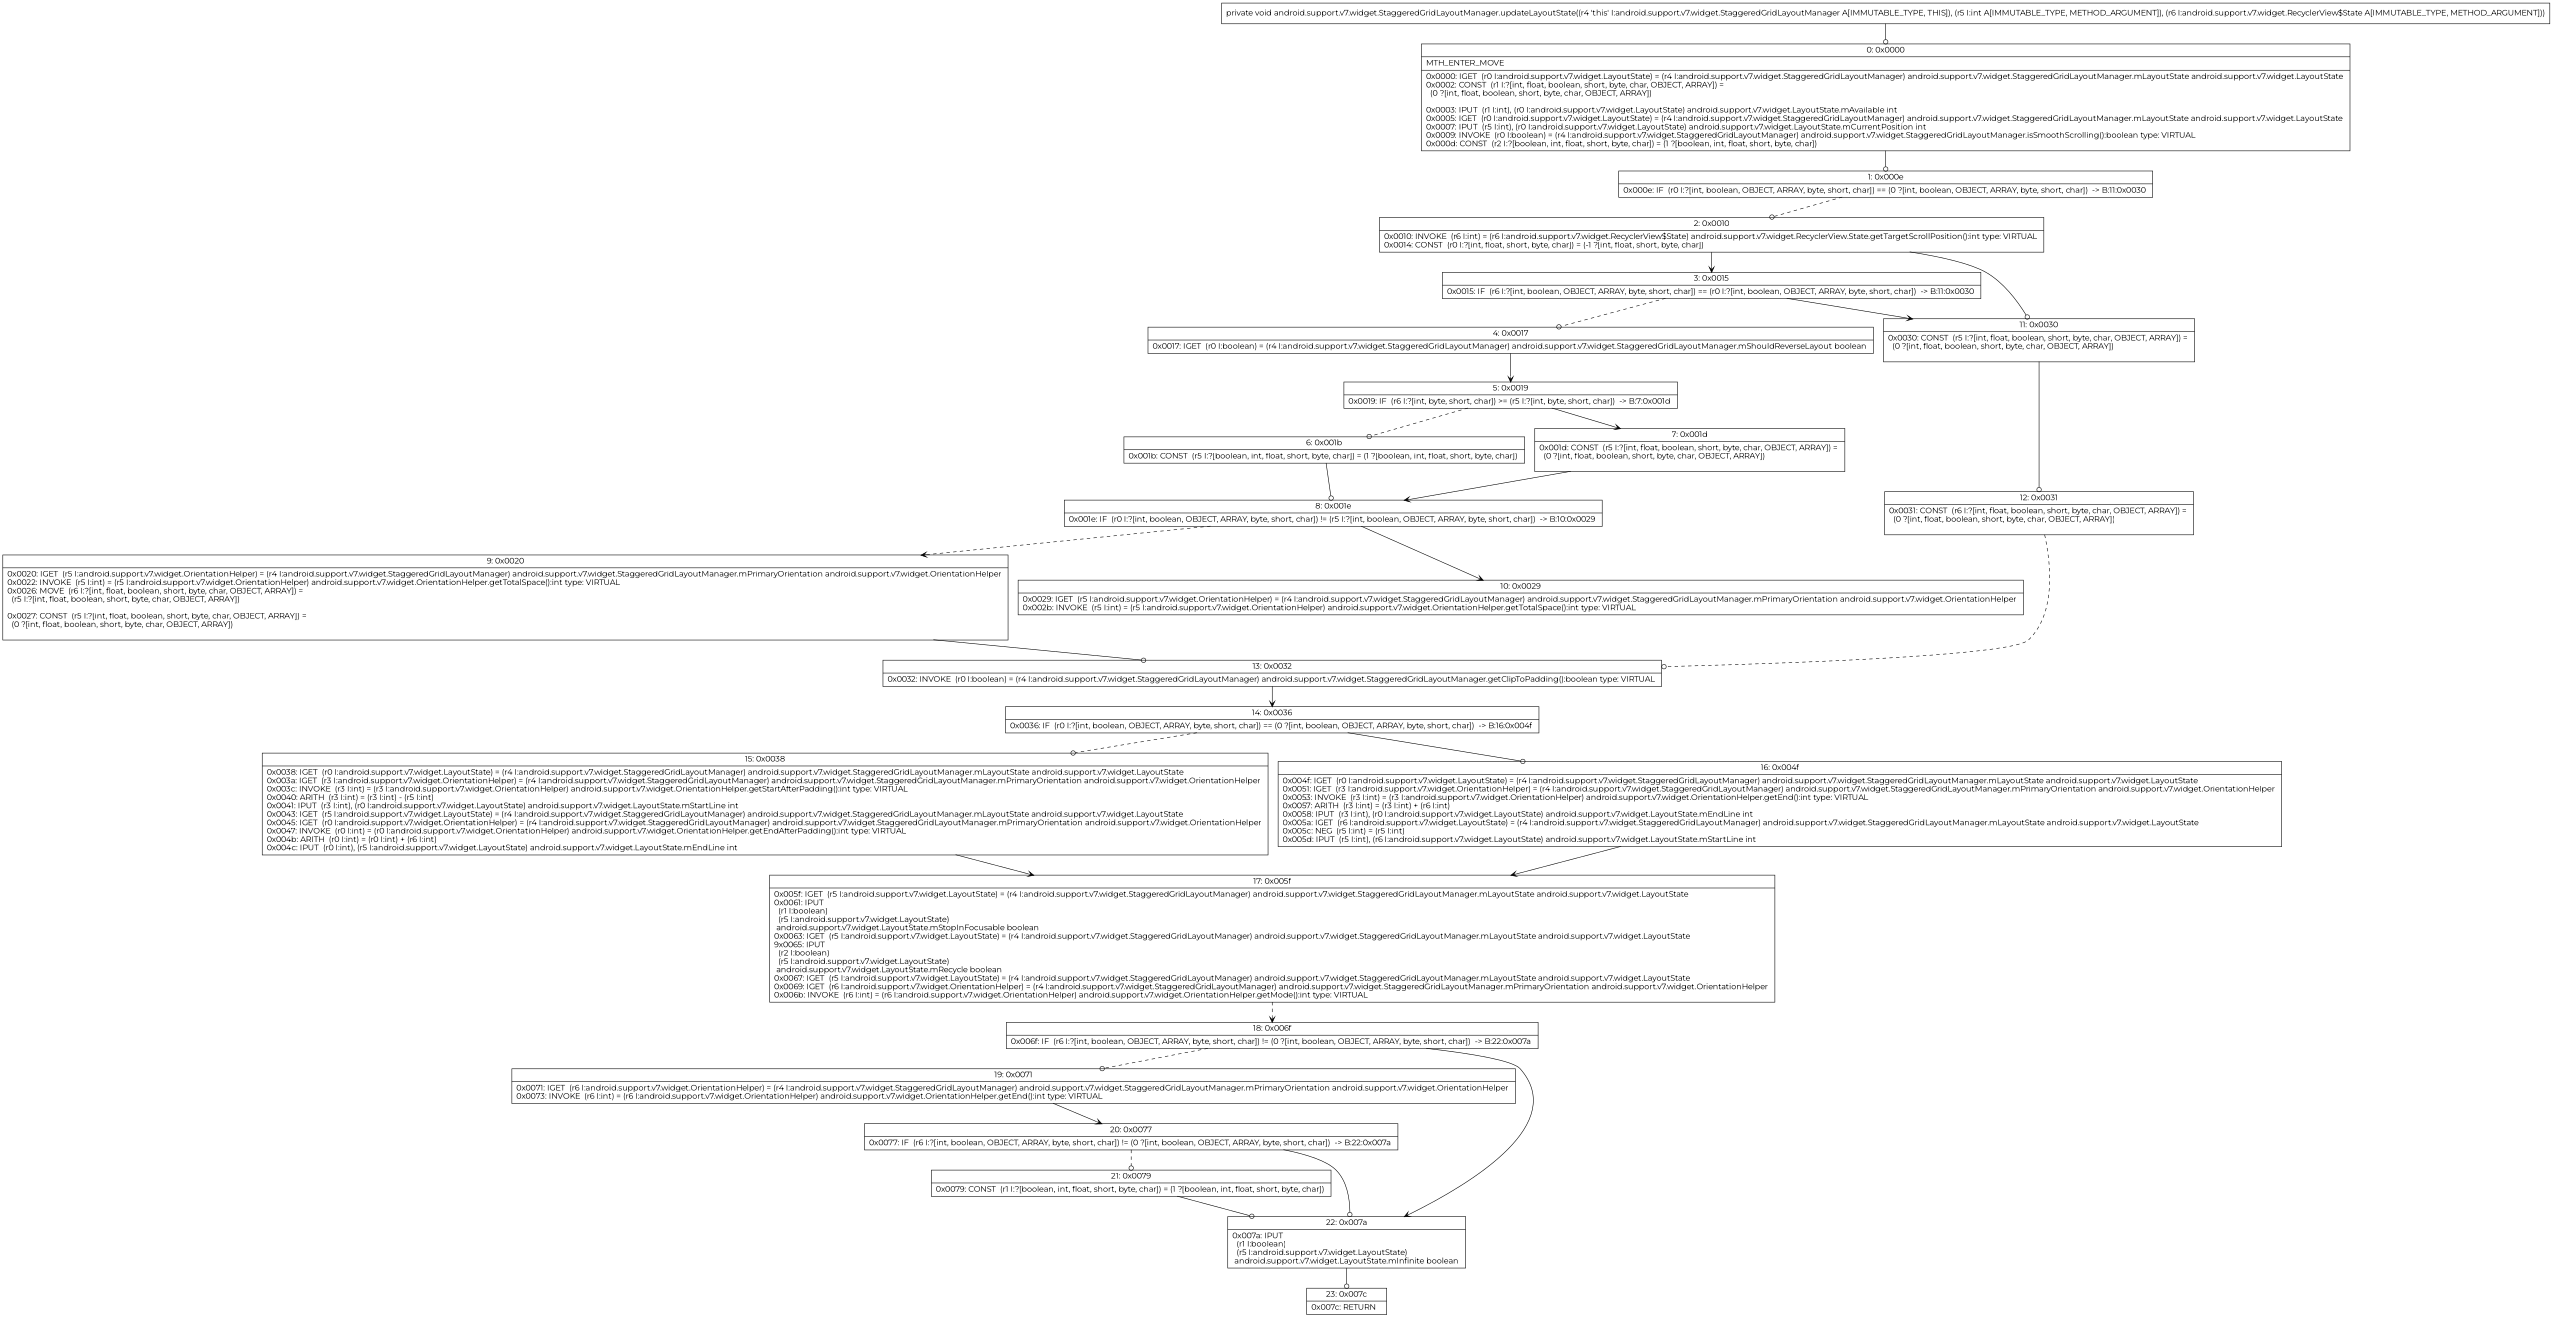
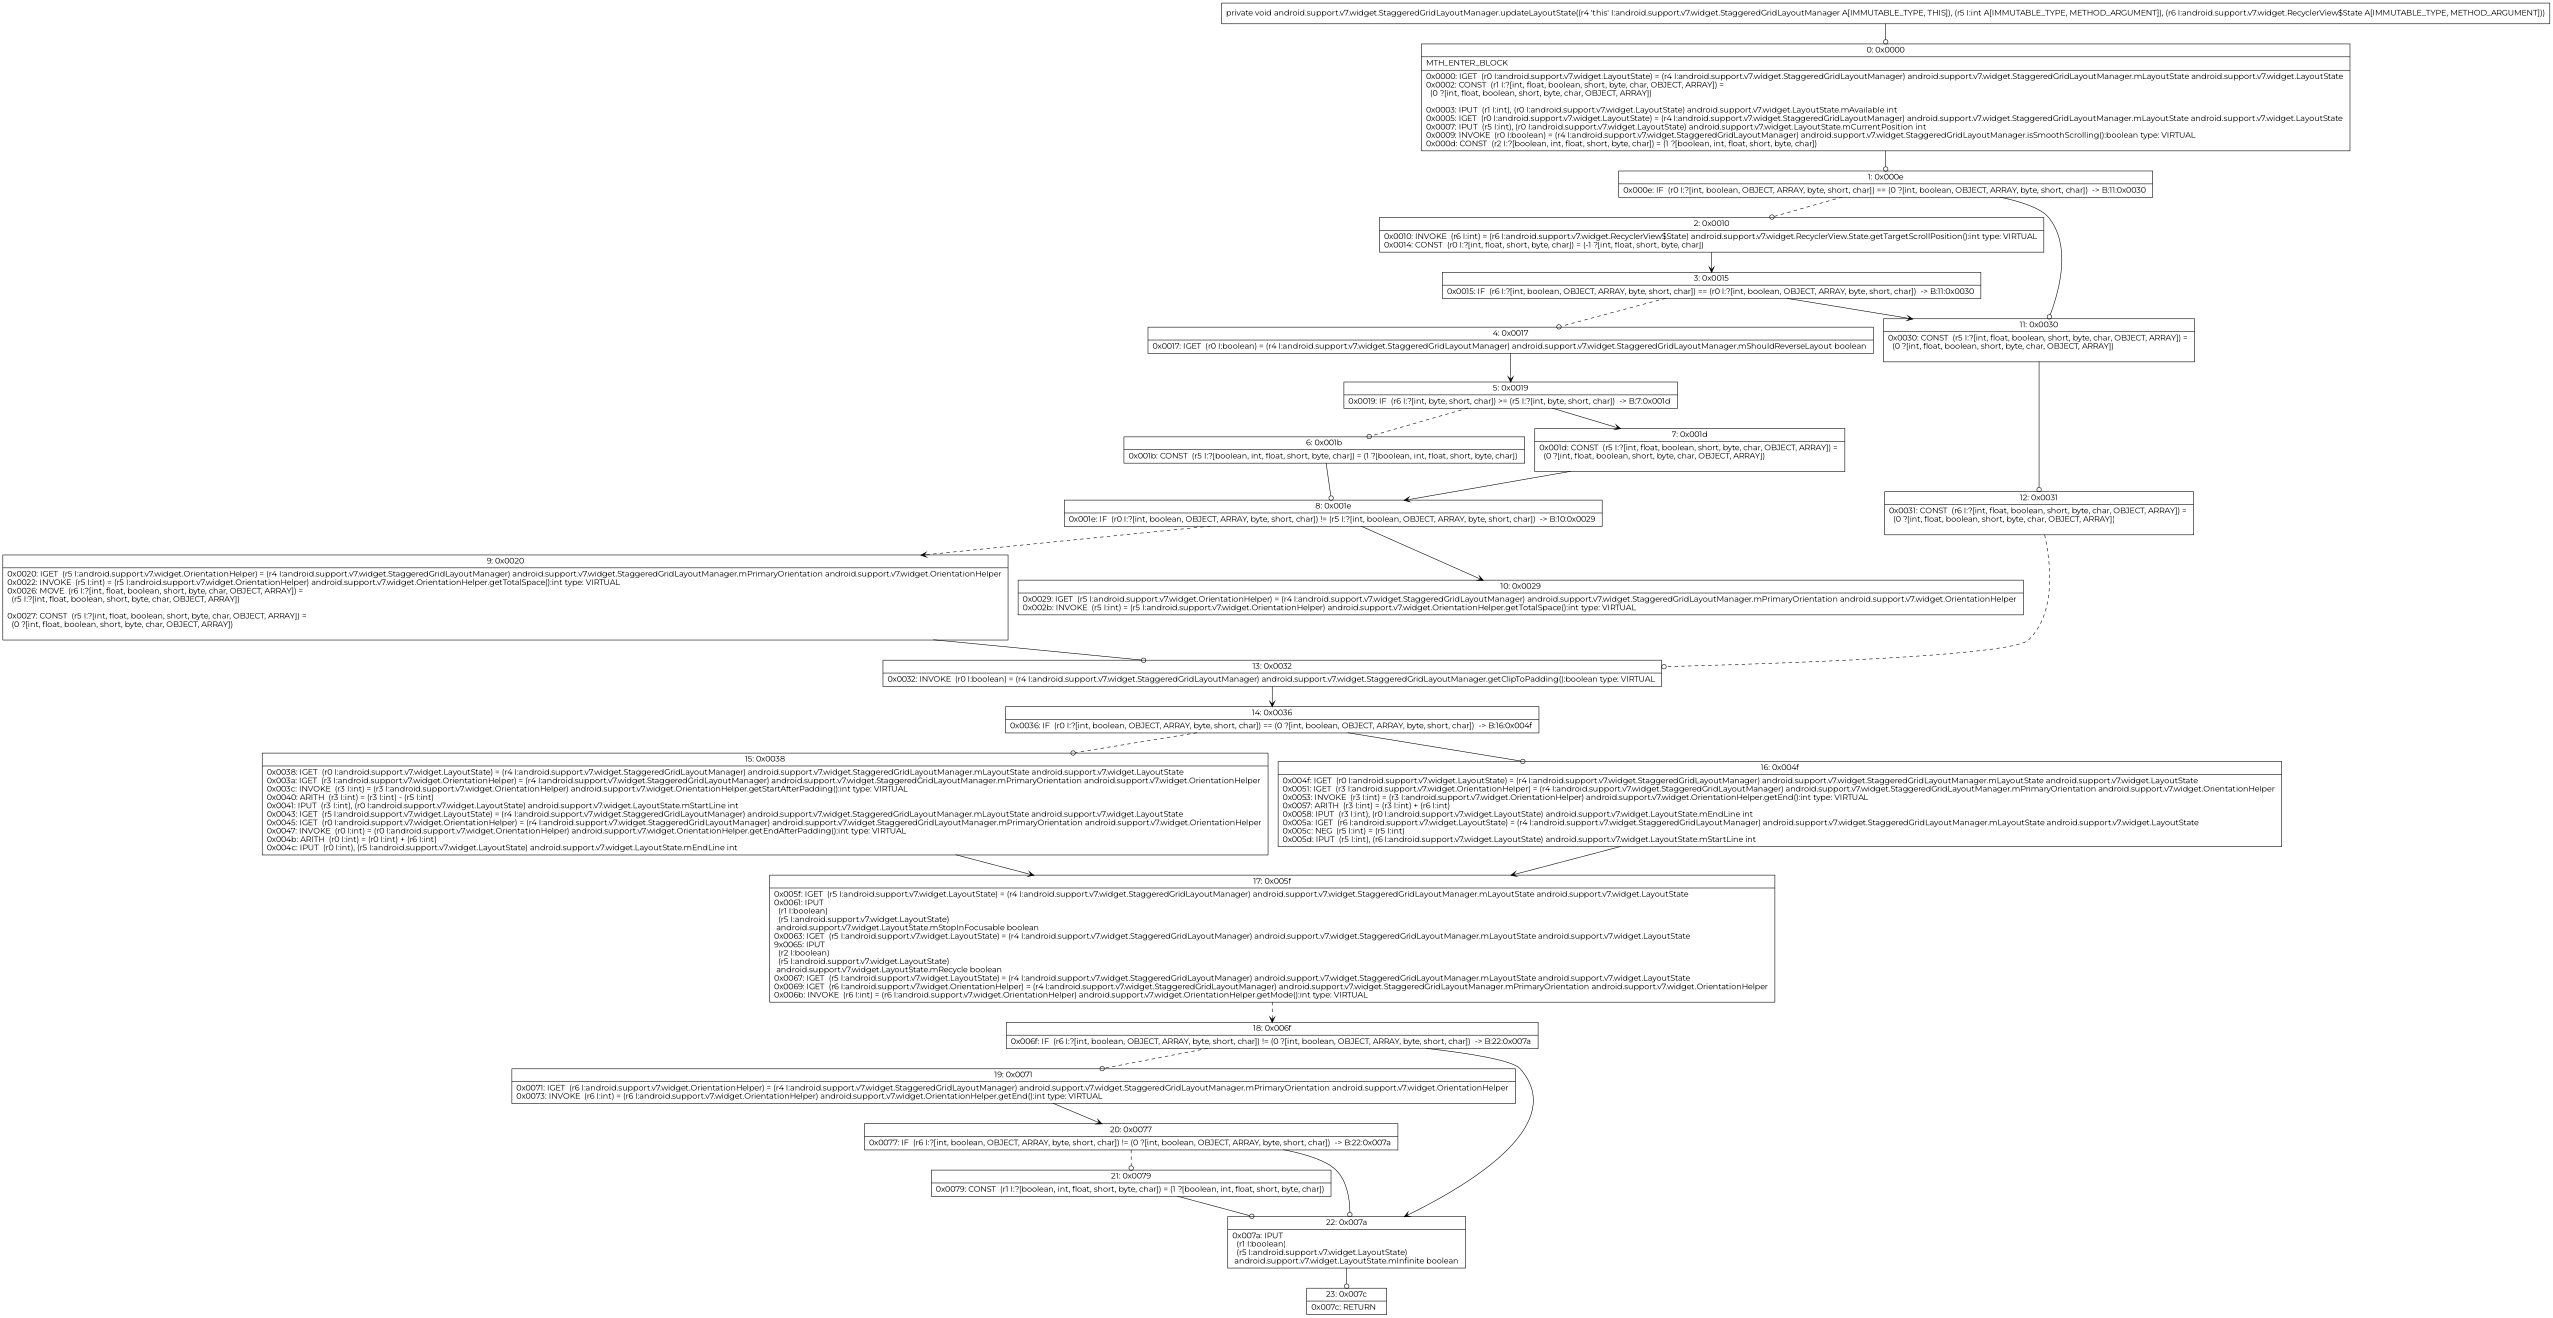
node "0: 0x0000": text "MTH_ENTER_MOVE" -> "MTH_ENTER_BLOCK"
edge "2: 0x0010" -> "11: 0x0030": now "1: 0x000e" -> "11: 0x0030"
